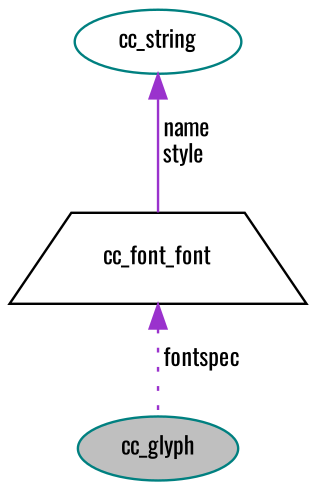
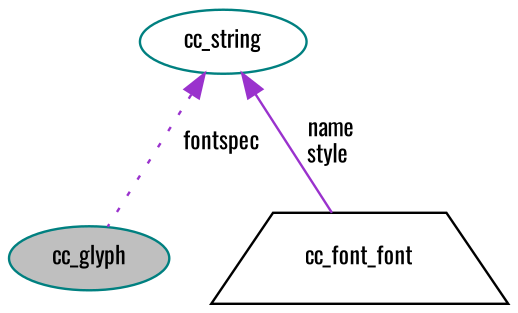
edge "cc_glyph" -> "cc_font_font": now "cc_glyph" -> "cc_string"
